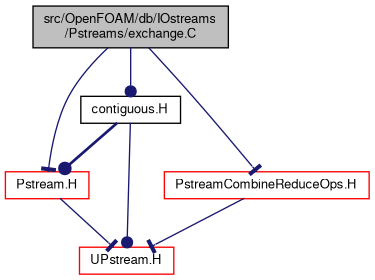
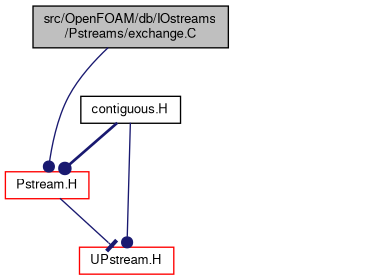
edge "src/OpenFOAM/db/IOstreams /Pstreams/exchange.C" -> "contiguous.H": removed
edge "src/OpenFOAM/db/IOstreams /Pstreams/exchange.C" -> "Pstream.H": arrowhead tee -> dot
node "PstreamCombineReduceOps.H": removed
